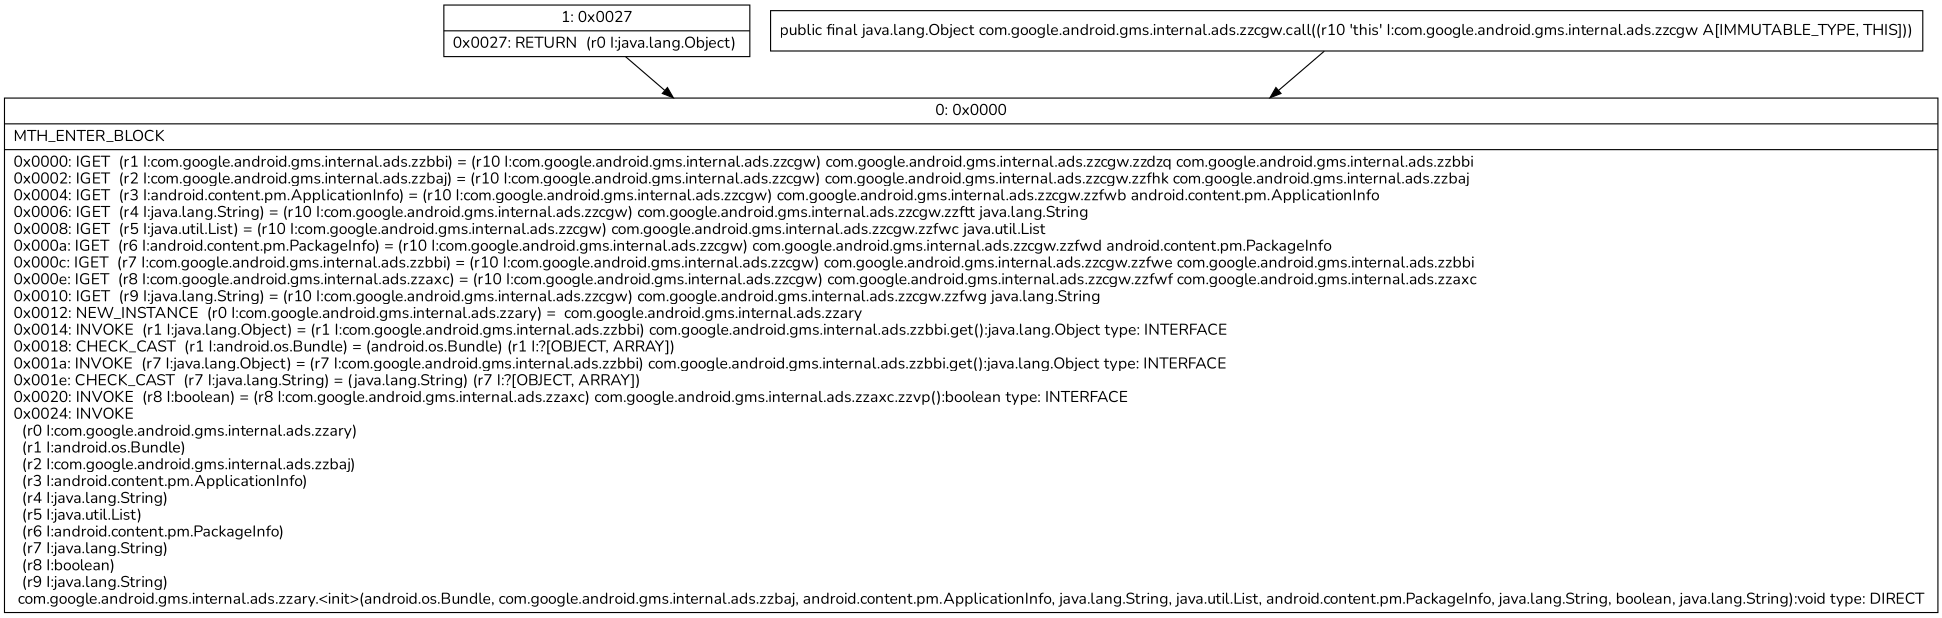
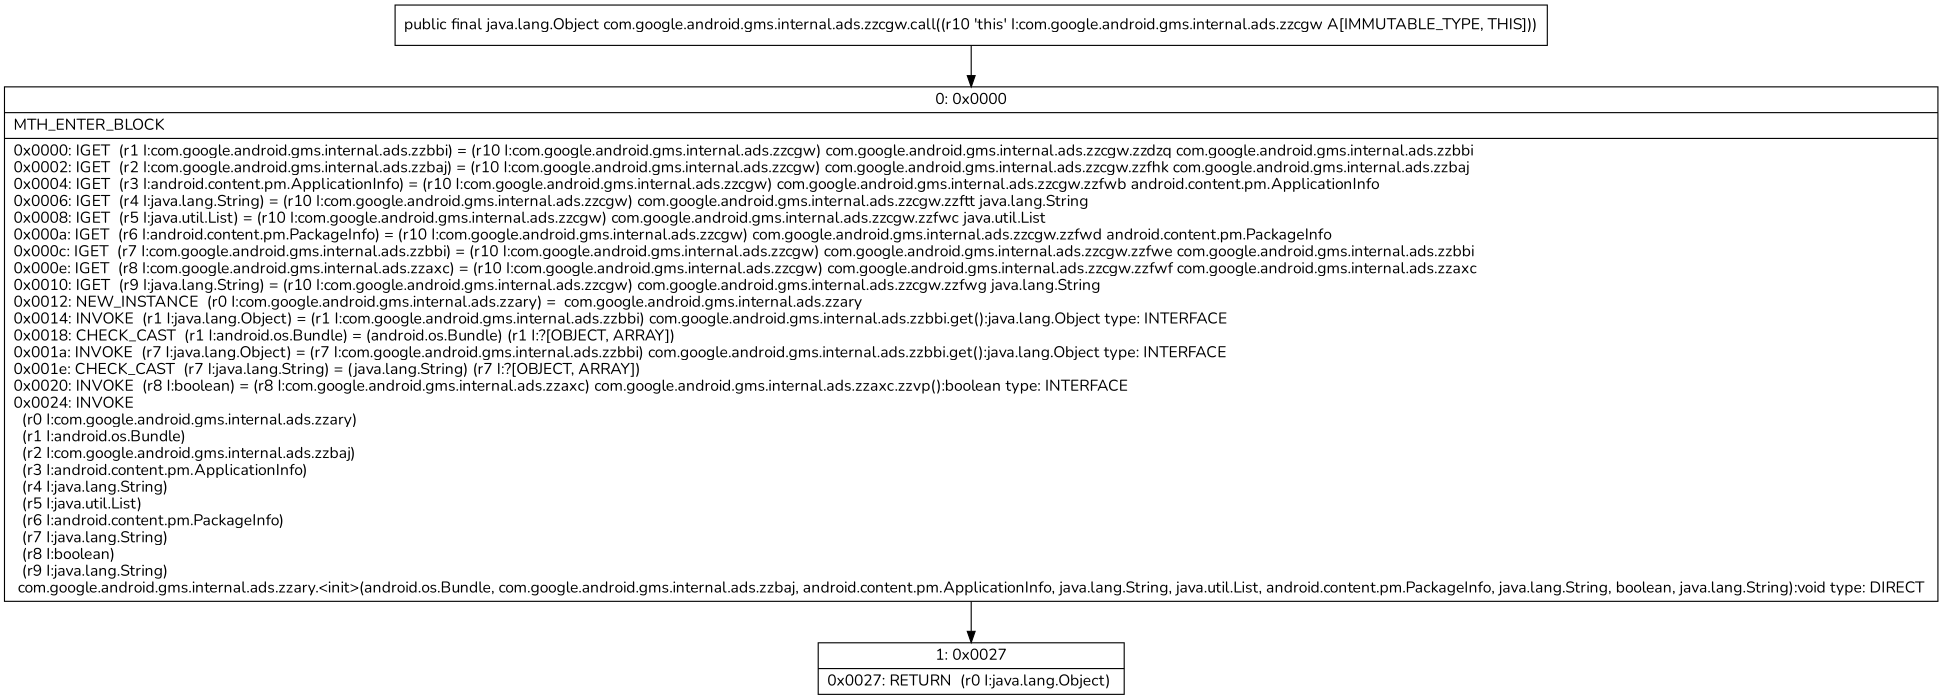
edge "1: 0x0027" -> "0: 0x0000": reversed
